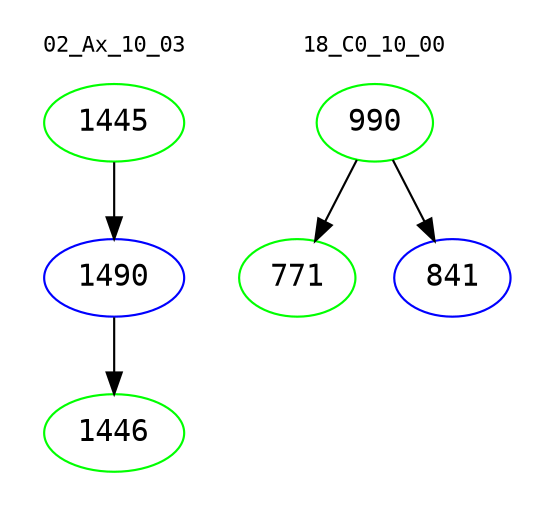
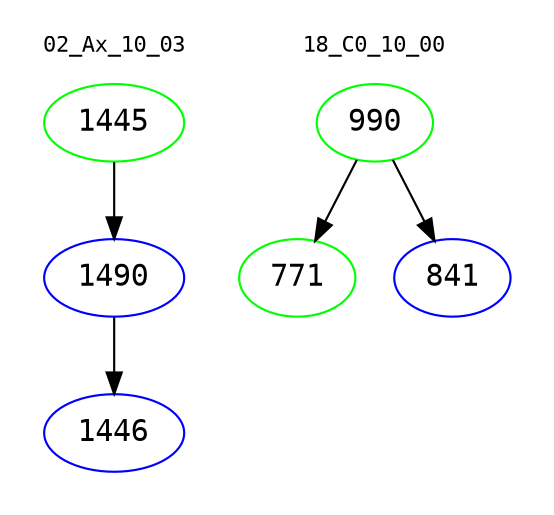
node "1446": color green -> blue
